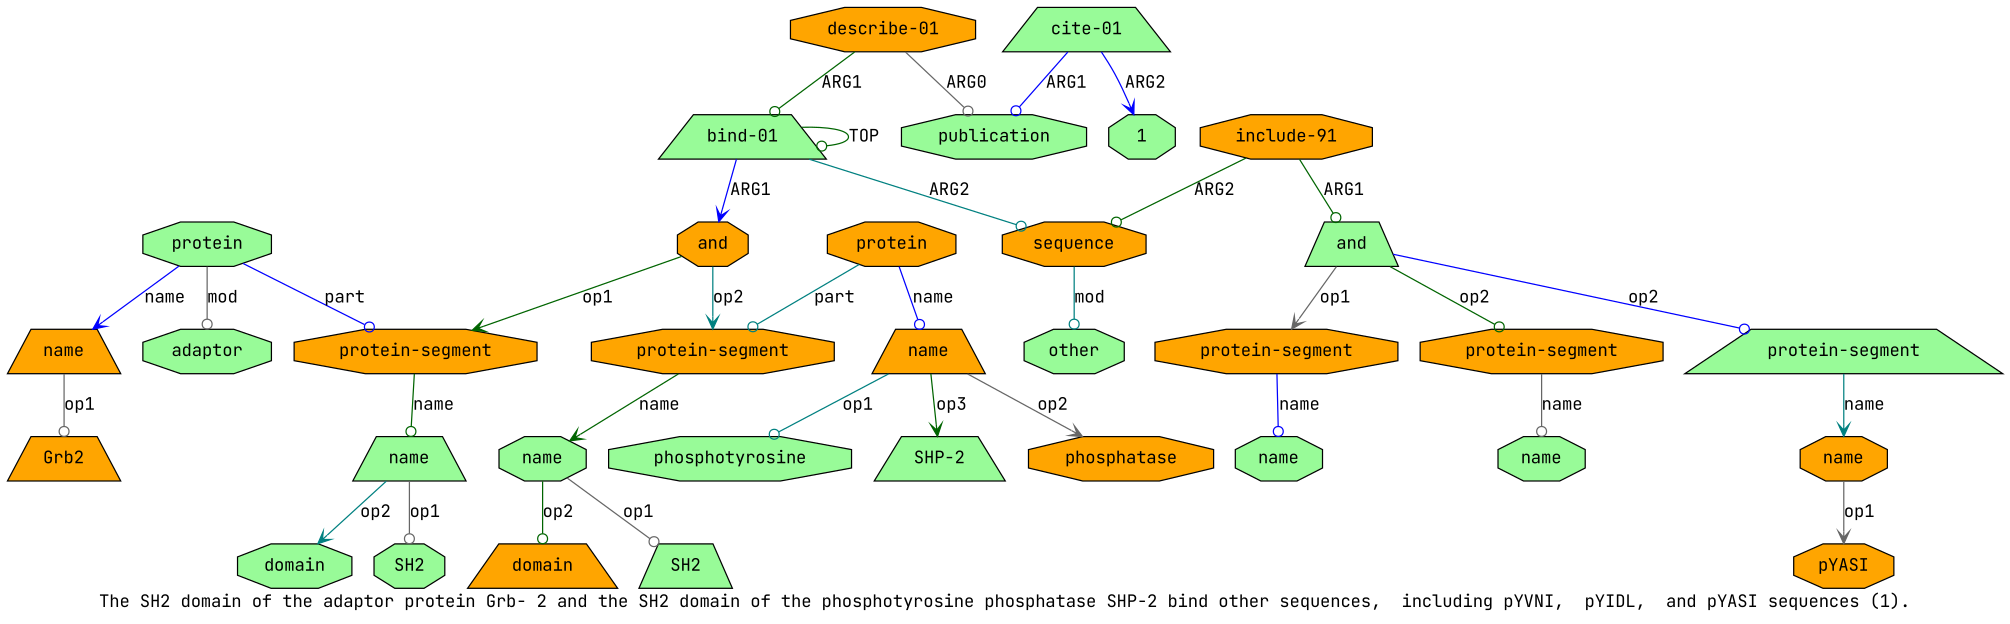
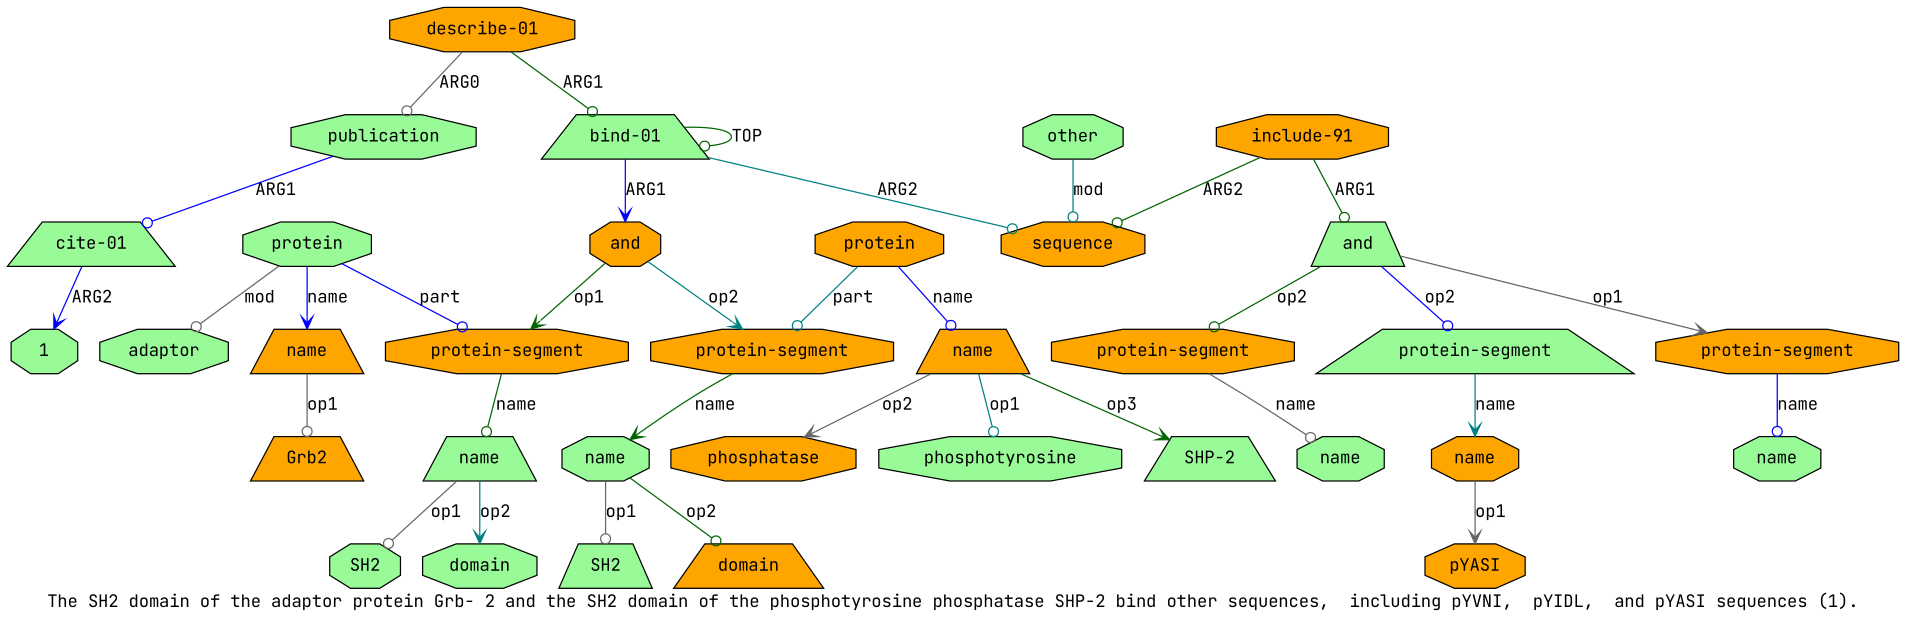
edge "cite-01" -> "publication": reversed
edge "sequence" -> "other": reversed
